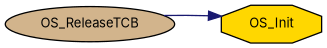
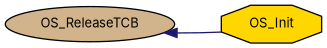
edge "OS_ReleaseTCB" -> "OS_Init": reversed
